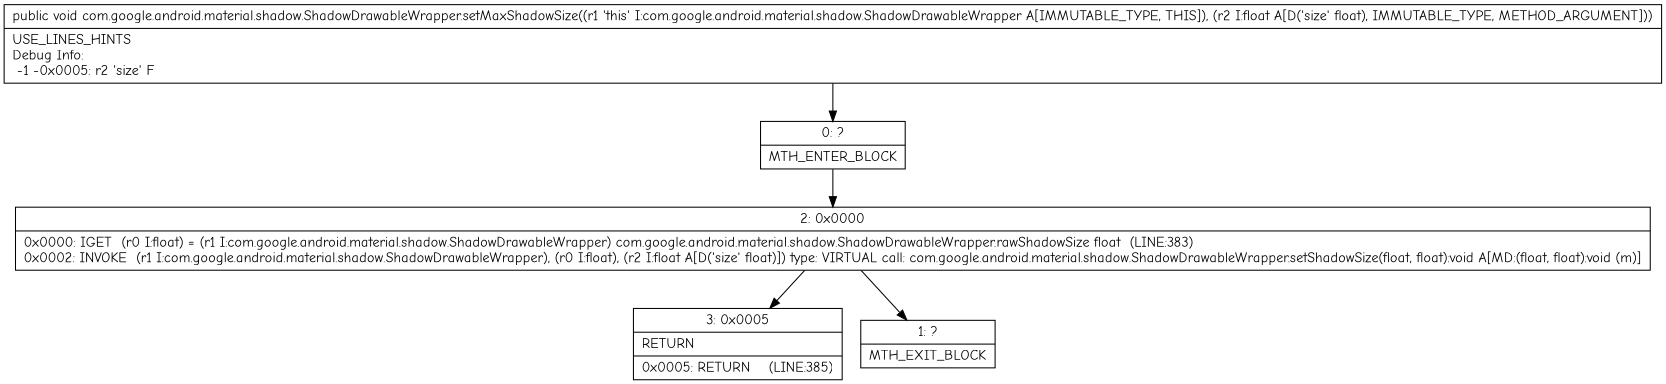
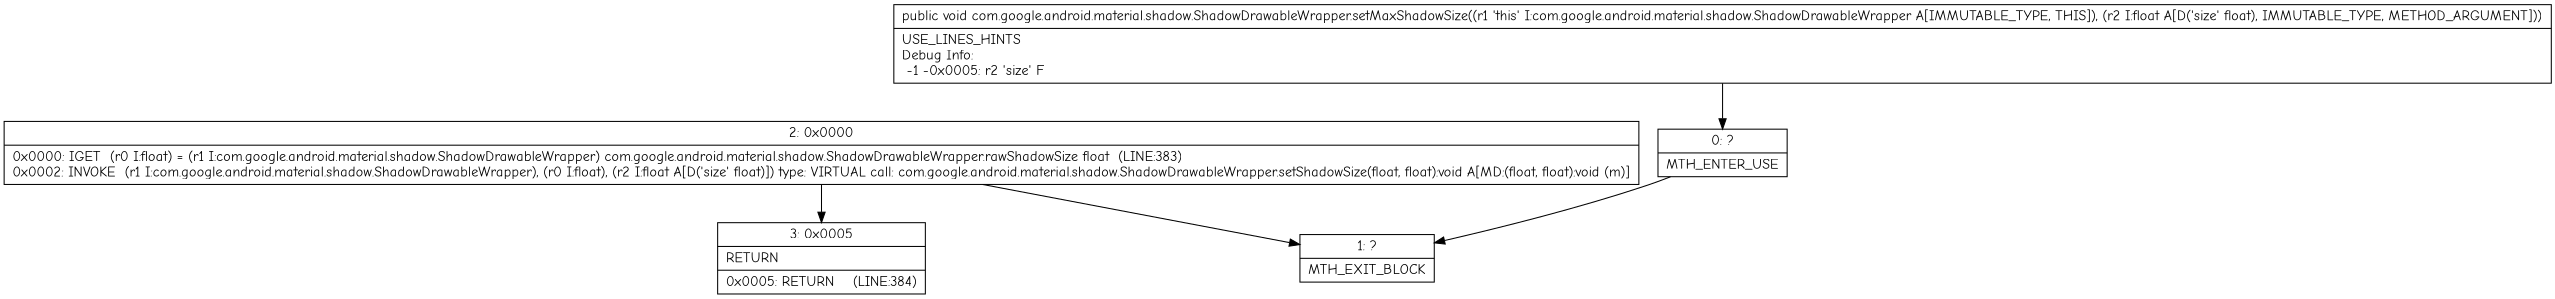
node "0: ?": text "MTH_ENTER_BLOCK" -> "MTH_ENTER_USE"
edge "0: ?" -> "2: 0x0000": now "0: ?" -> "1: ?"
node "3: 0x0005": text "0x0005: RETURN    (LINE:385)" -> "0x0005: RETURN    (LINE:384)"
